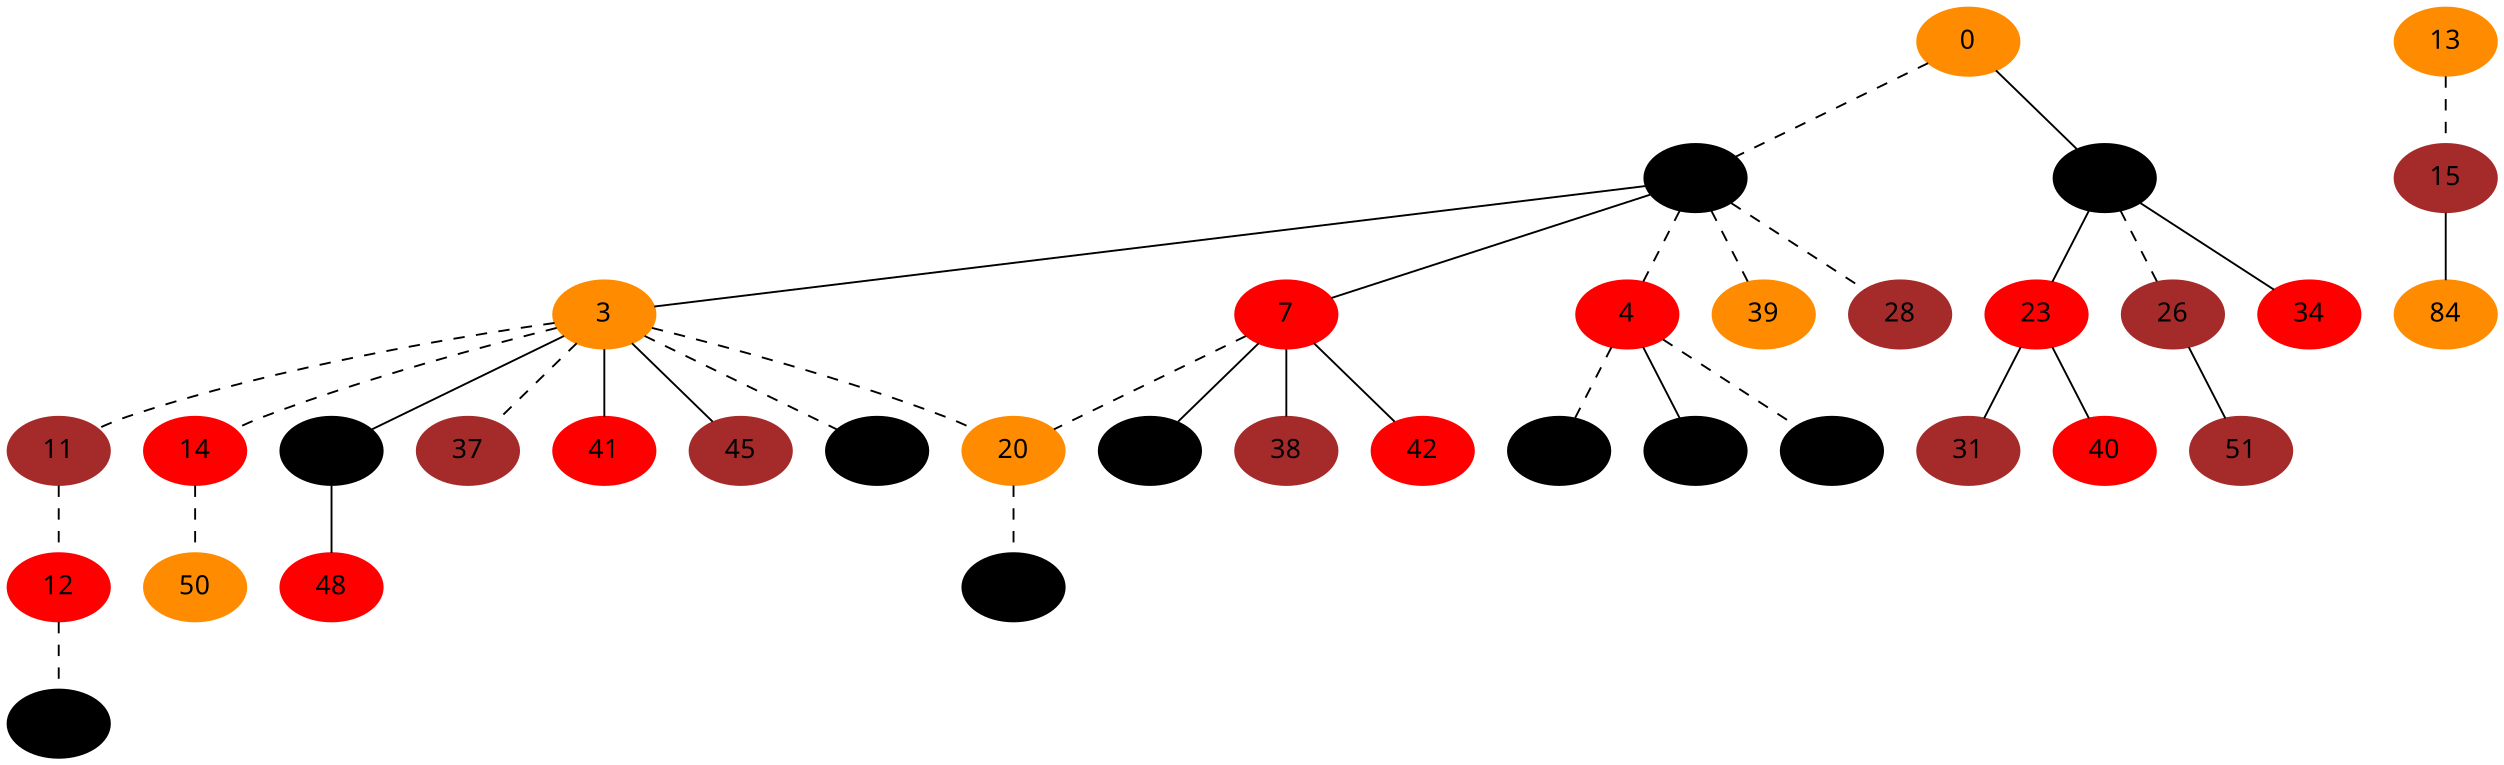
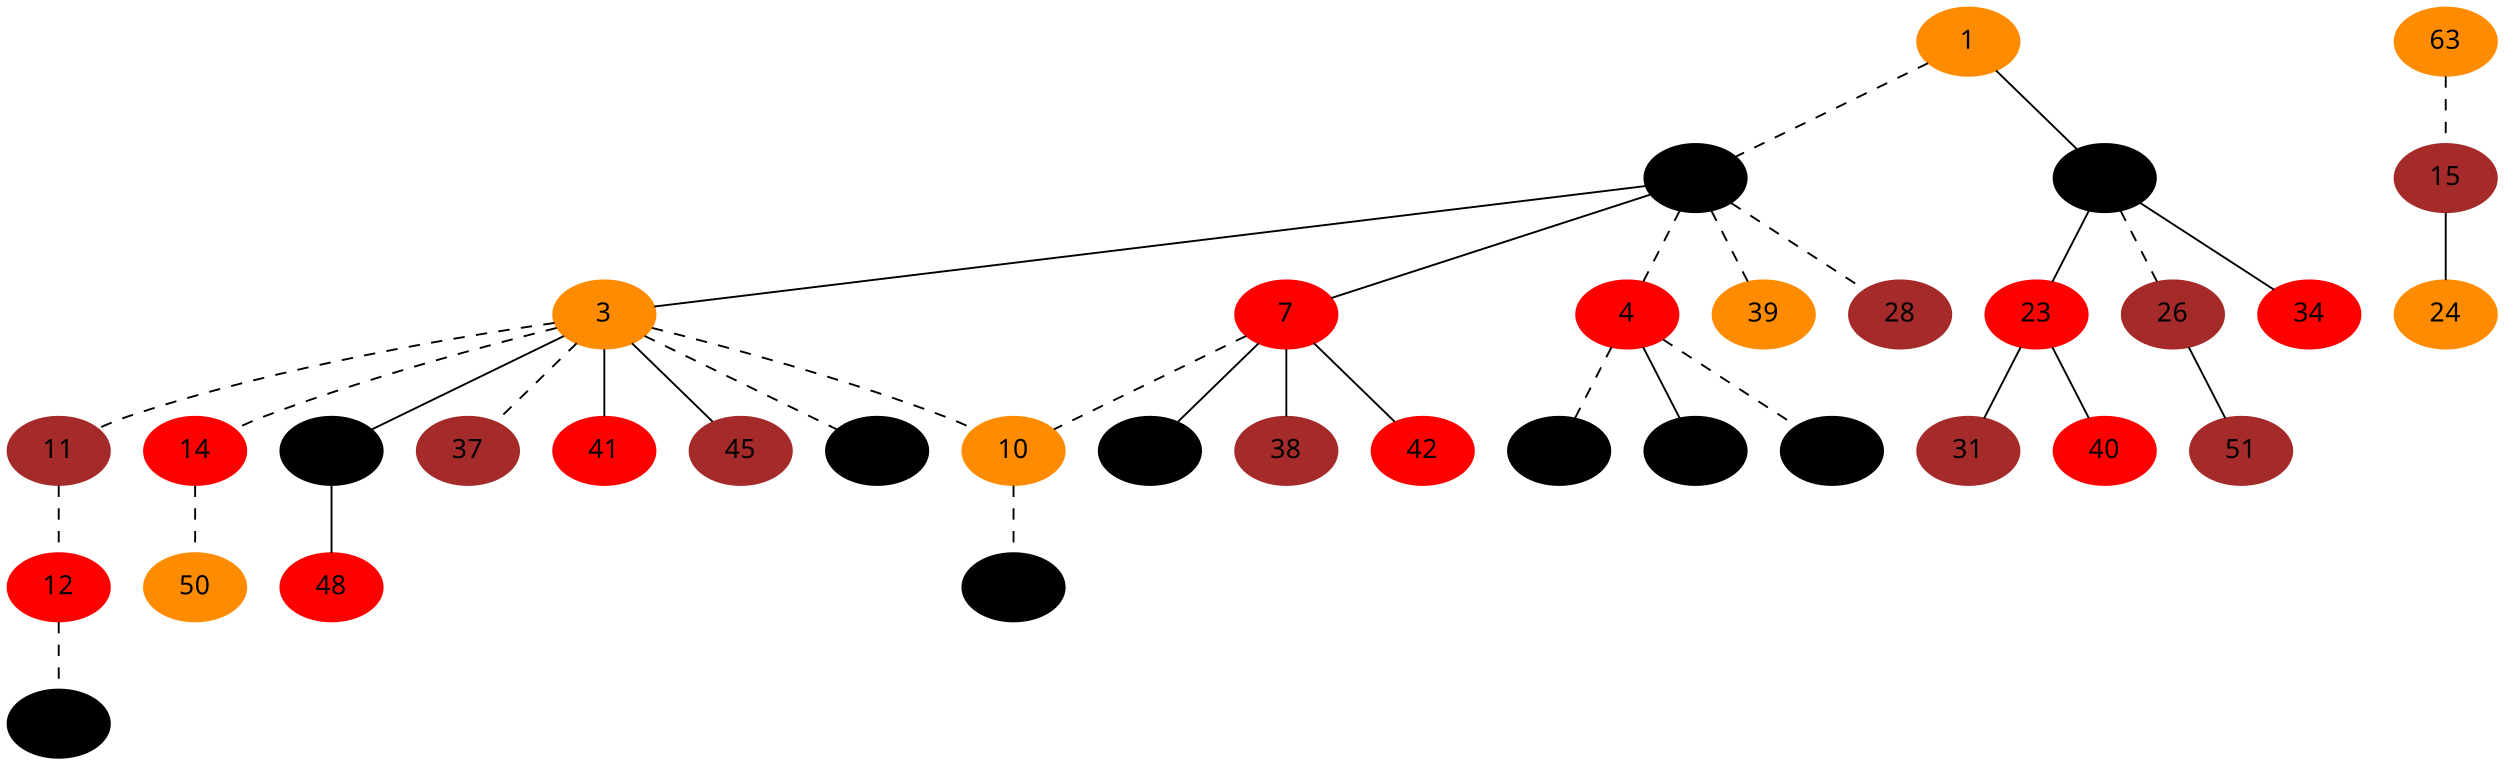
node "0": label "0" -> "1"
node "13": label "13" -> "63"
node "84": label "84" -> "24"
node "20": label "20" -> "10"
